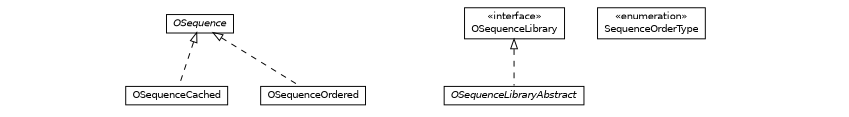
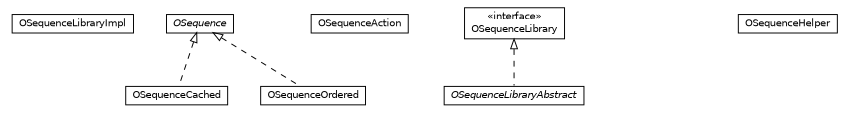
node "OSequenceLibraryImpl": added
node "OSequenceAction": added
node "SequenceOrderType": removed
node "OSequenceHelper": added
